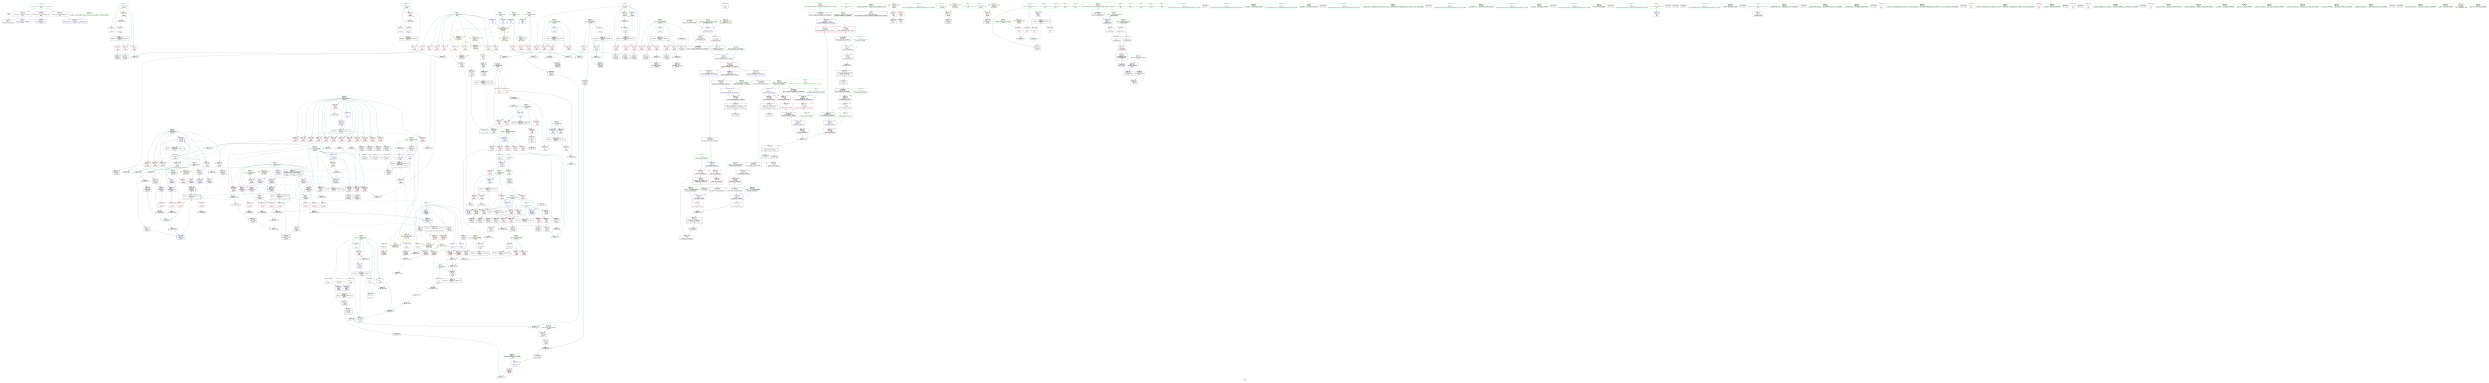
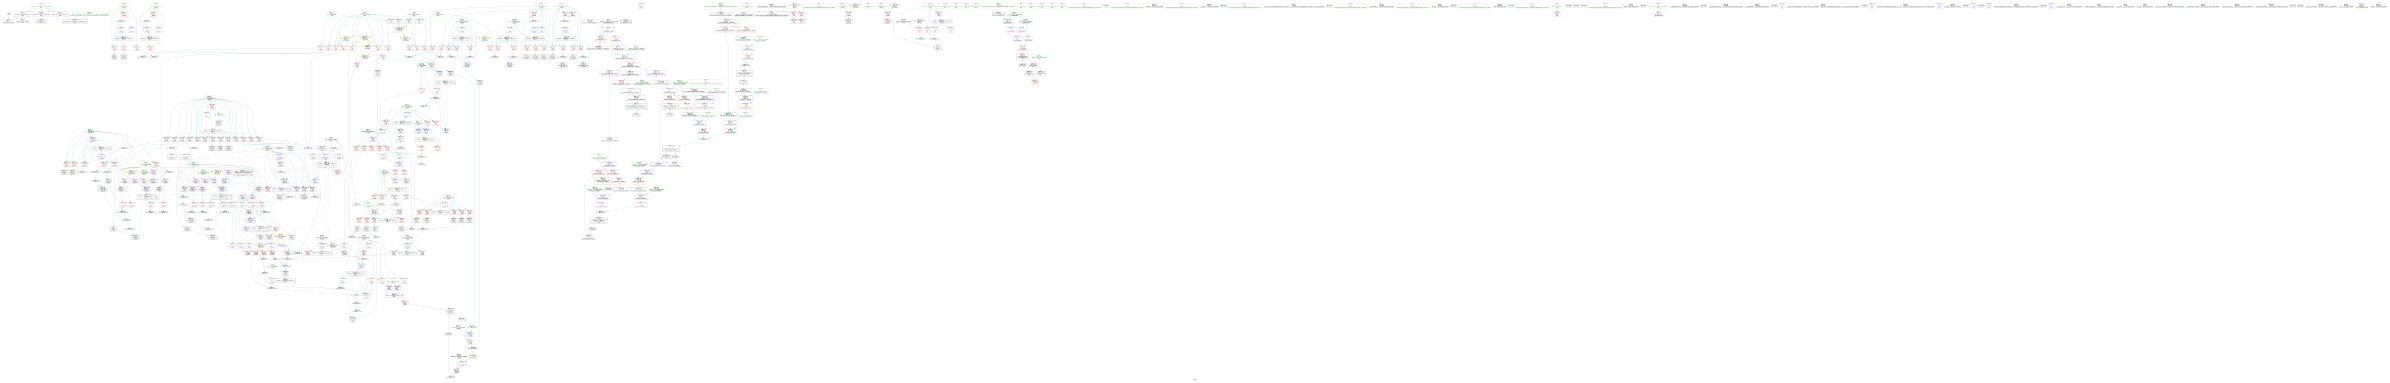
node "NodeID: 318": added
